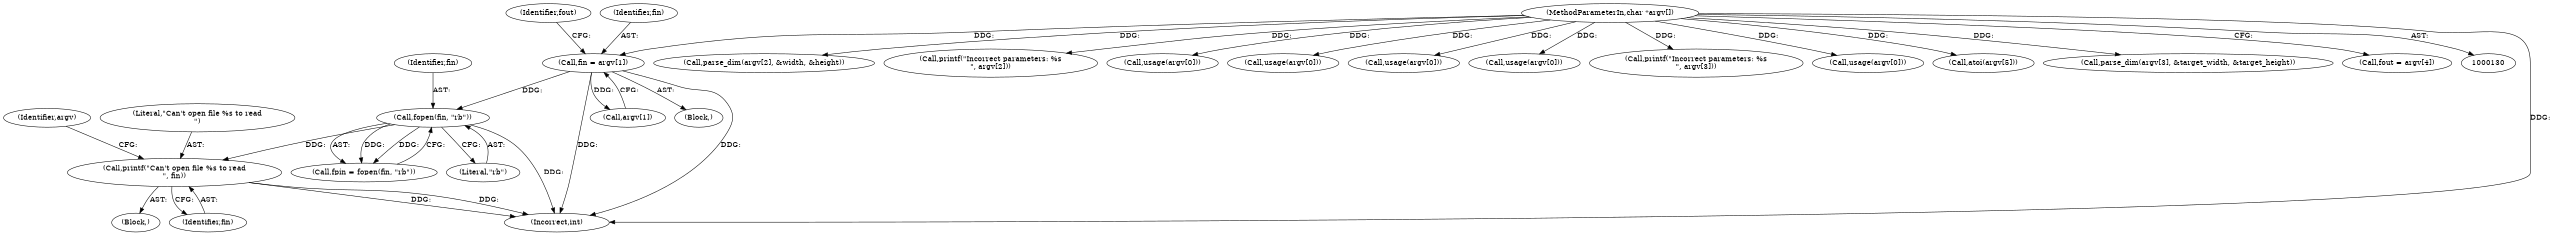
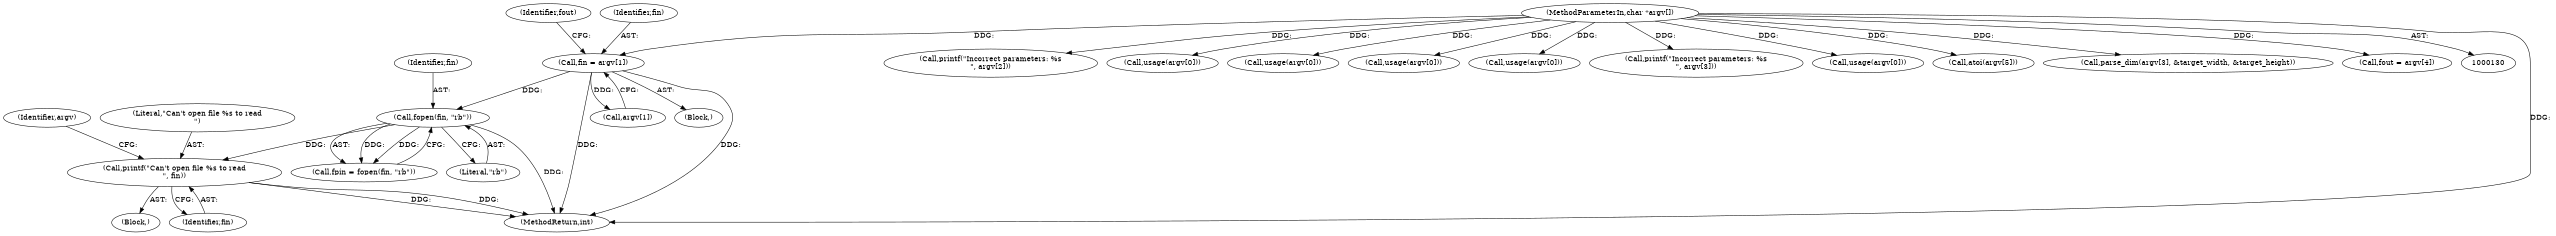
edge "(MethodParameterIn,char *argv[])" -> "(Call,fout = argv[4])": label "CFG: " -> "DDG: "
node "(Call,parse_dim(argv[2], &width, &height))": removed
node "(Incorrect,int)": label "(Incorrect,int)" -> "(MethodReturn,int)"
